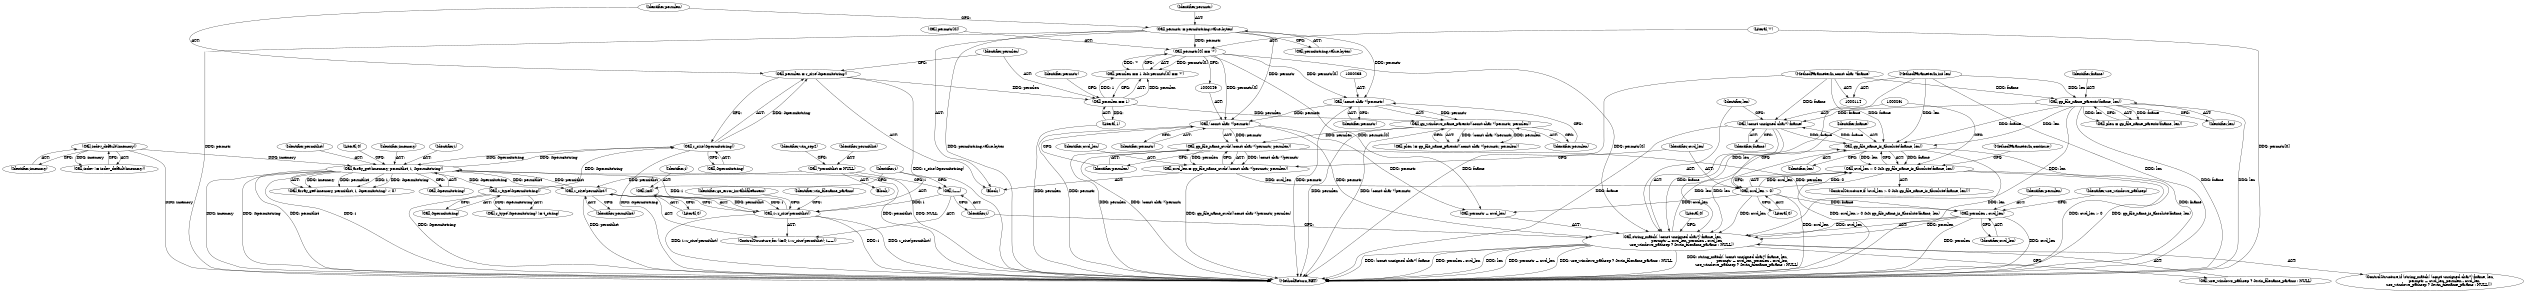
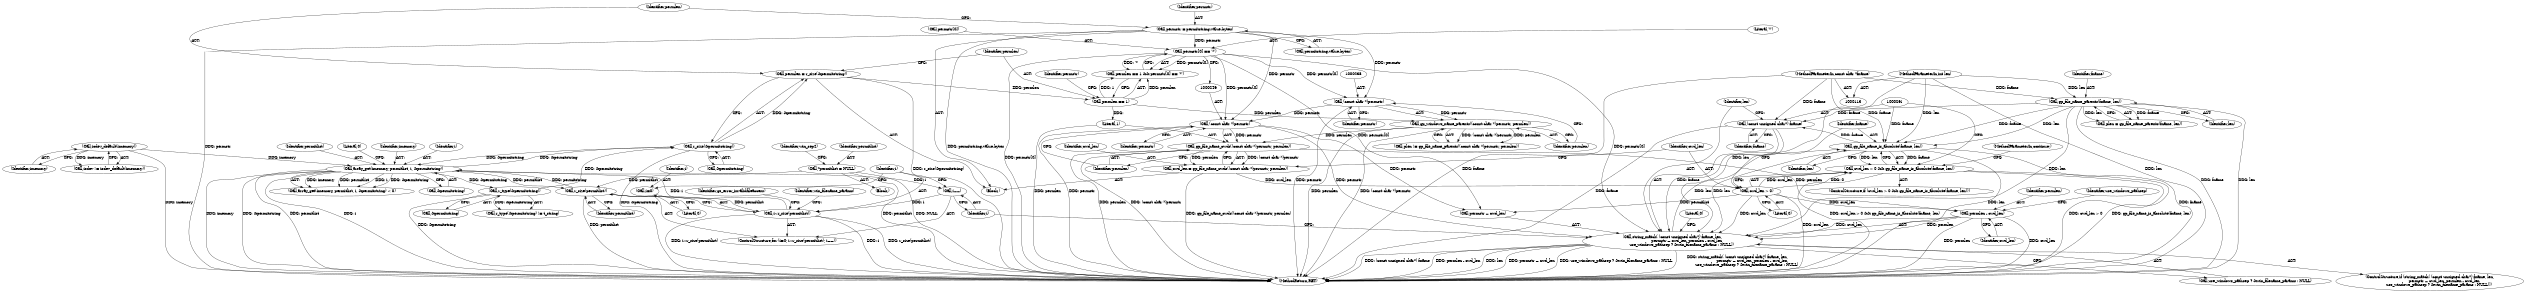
node "1000114": label "1000114" -> "1000113"
edge "(Literal,1)" -> "(Call,permlen == 1)": now "(Literal,1)" -> "(Call,gp_file_name_cwds((const char *)permstr, permlen))"
edge "(Call,(const unsigned char*) fname)" -> "(Call,gp_file_name_is_absolute(fname, len))": now "1000261" -> "(Call,gp_file_name_is_absolute(fname, len))"
edge "(Call,r_size(permitlist))" -> "(Call,array_get(imemory, permitlist, i, &permitstring))": label "DDG: permitlist" -> "DDG: permitstring"
edge "(Call,array_get(imemory, permitlist, i, &permitstring))" -> "(Call,i++)": label "CFG: i" -> "DDG: i"
edge "(Call,i=0)" -> "(Call,i<r_size(permitlist))": removed, label "DDG: i"
edge "(Call,cwd_len > 0)" -> "(Call,permstr + cwd_len)": label "DDG: cwd_len" -> "DDG: permitlist"
edge "(Call,cwd_len > 0)" -> "(Call,permlen - cwd_len)": label "DDG: fname" -> "DDG: cwd_len"
edge "(Literal,'*')" -> "(MethodReturn,RET)": now "(Call,permstr[0] == '*')" -> "(MethodReturn,RET)"
